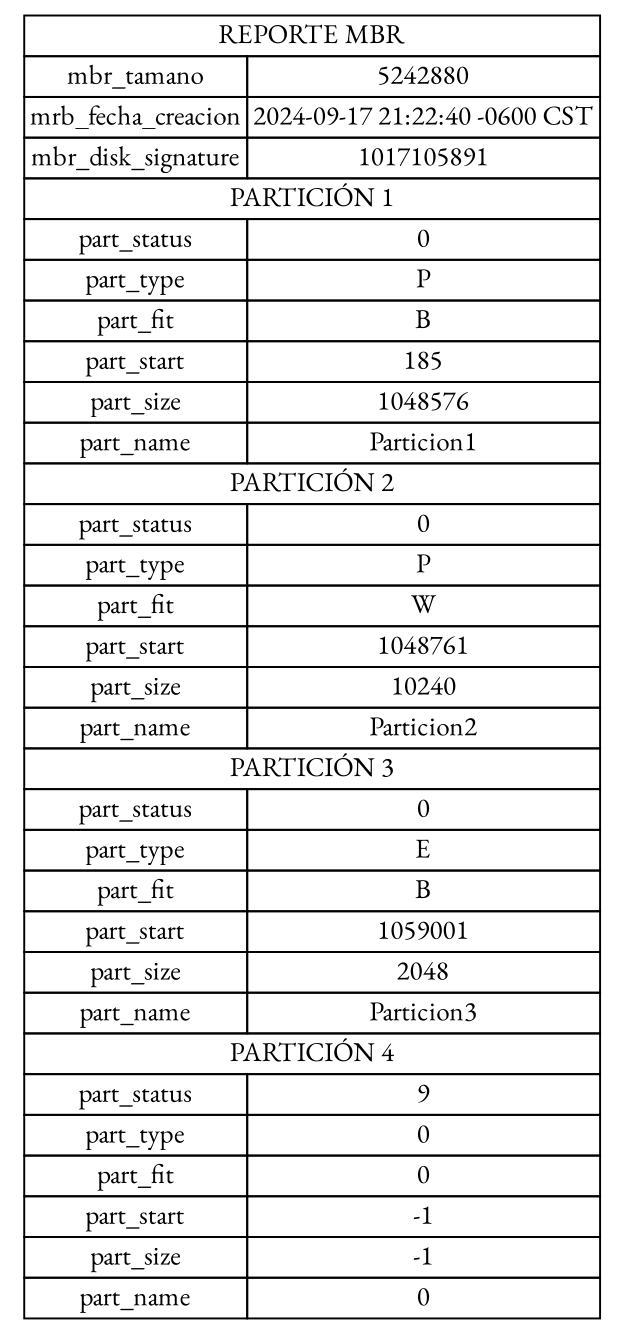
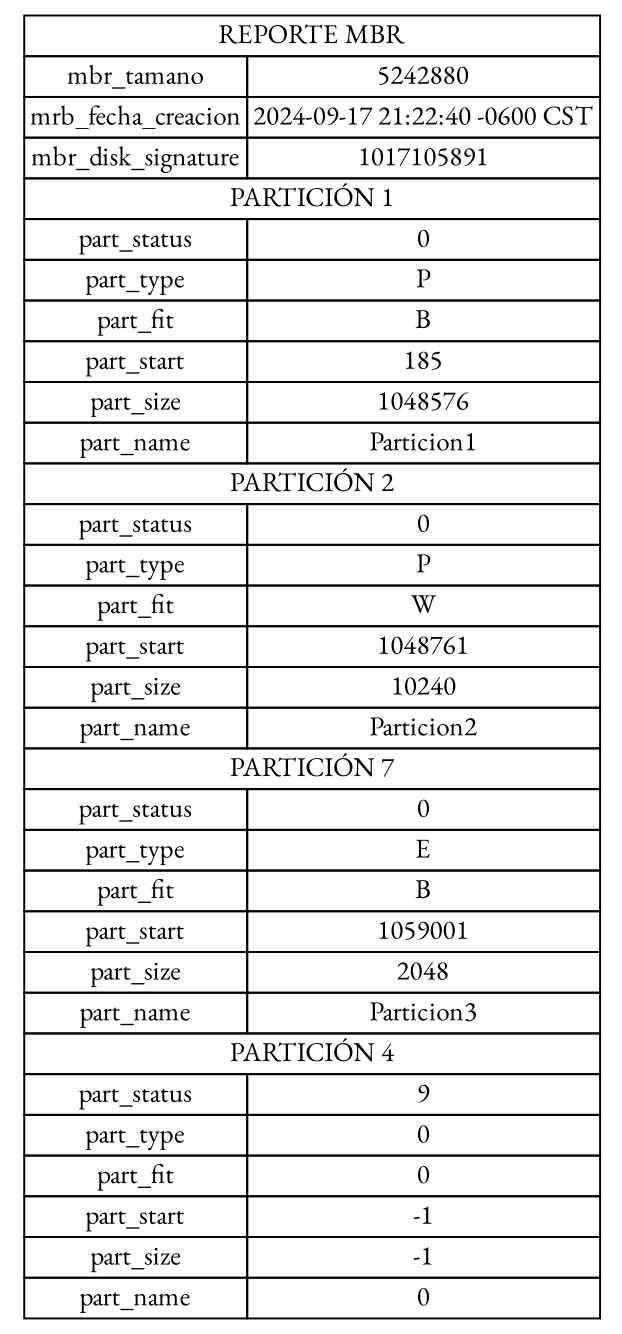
node "REPORTE MBR": text "PARTICIÓN 3" -> "PARTICIÓN 7"
